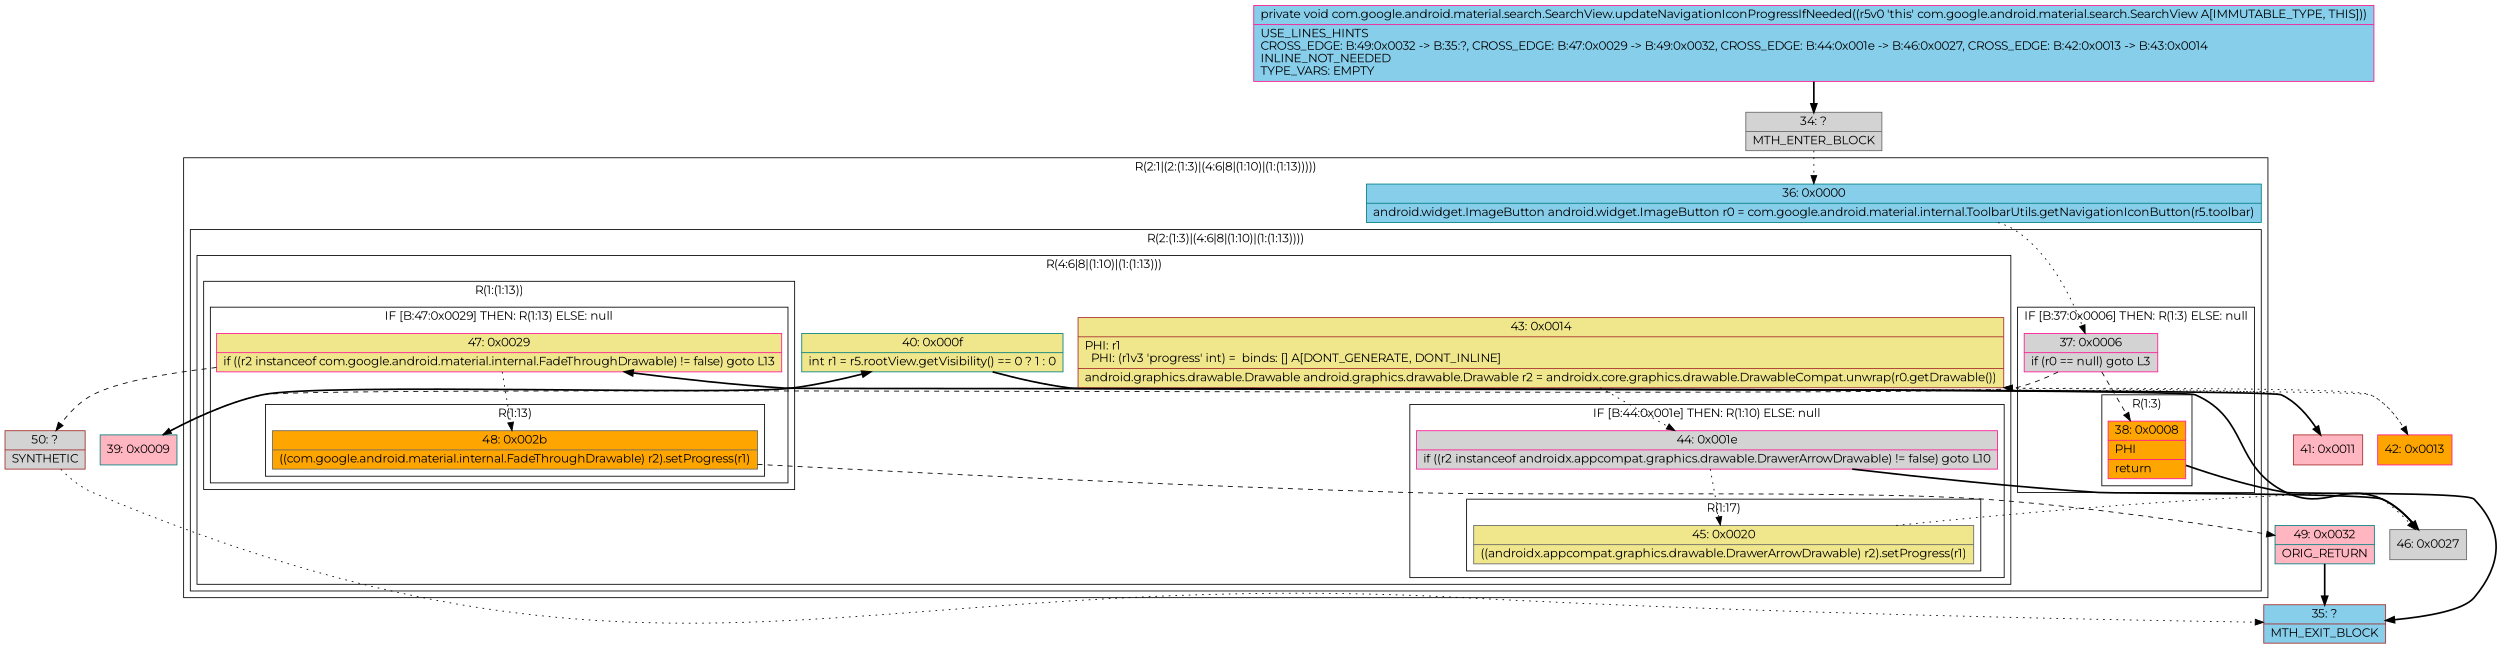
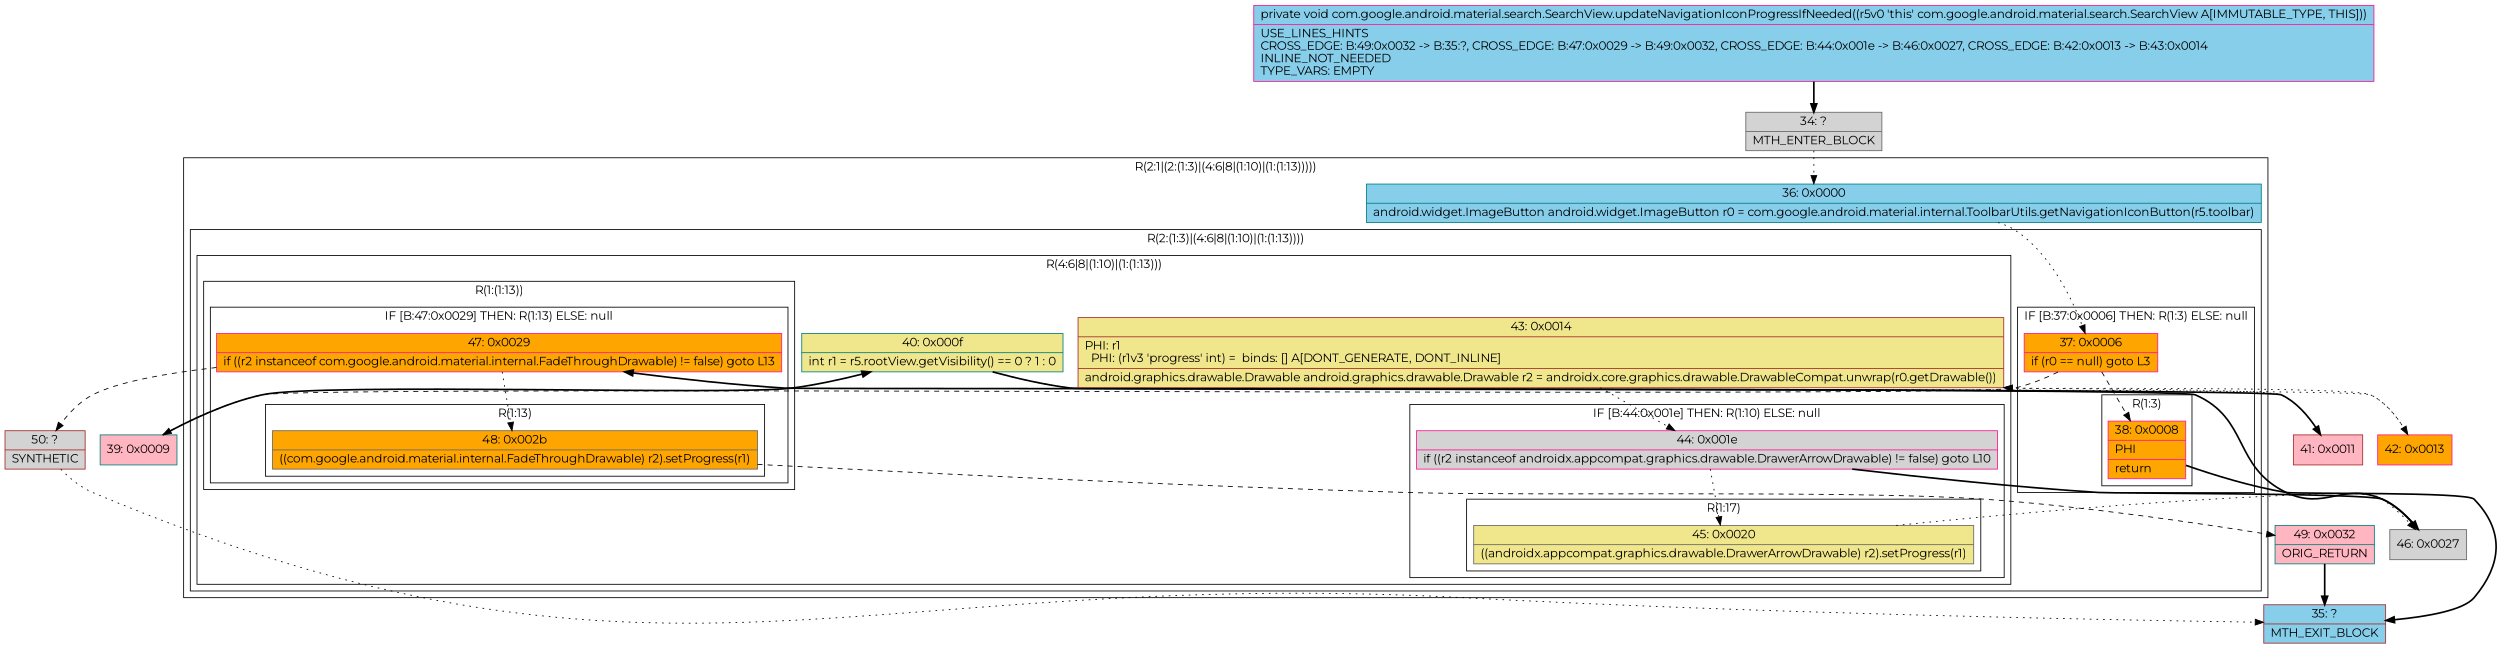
node "47: 0x0029": fillcolor khaki -> orange
node "37: 0x0006": fillcolor lightgrey -> orange
